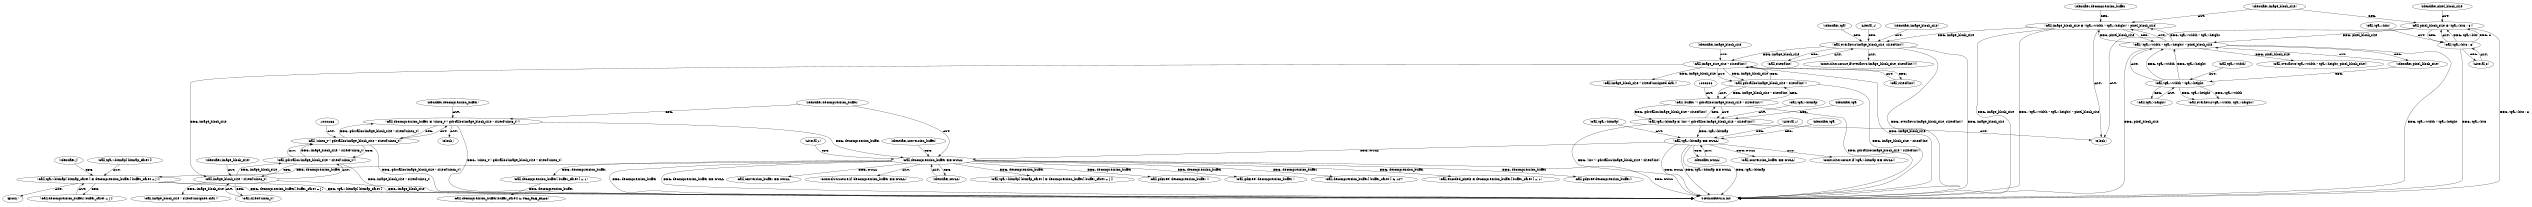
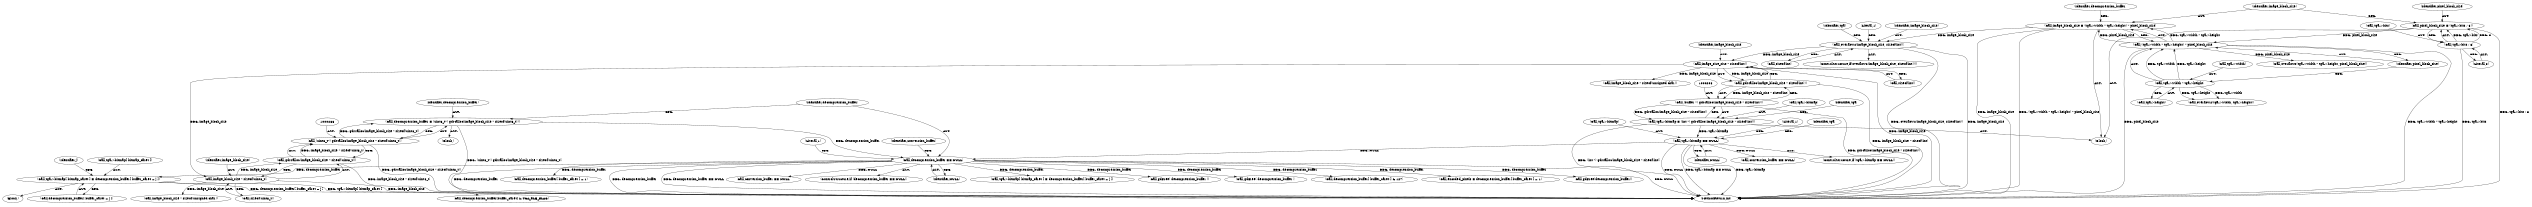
edge "(Call,decompression_buffer[ buffer_caret ] + 1)" -> "(Call,decompression_buffer[buffer_caret] & TGA_RLE_FLAG)": now "(Call,decompression_buffer == NULL)" -> "(Call,decompression_buffer[buffer_caret] & TGA_RLE_FLAG)"
